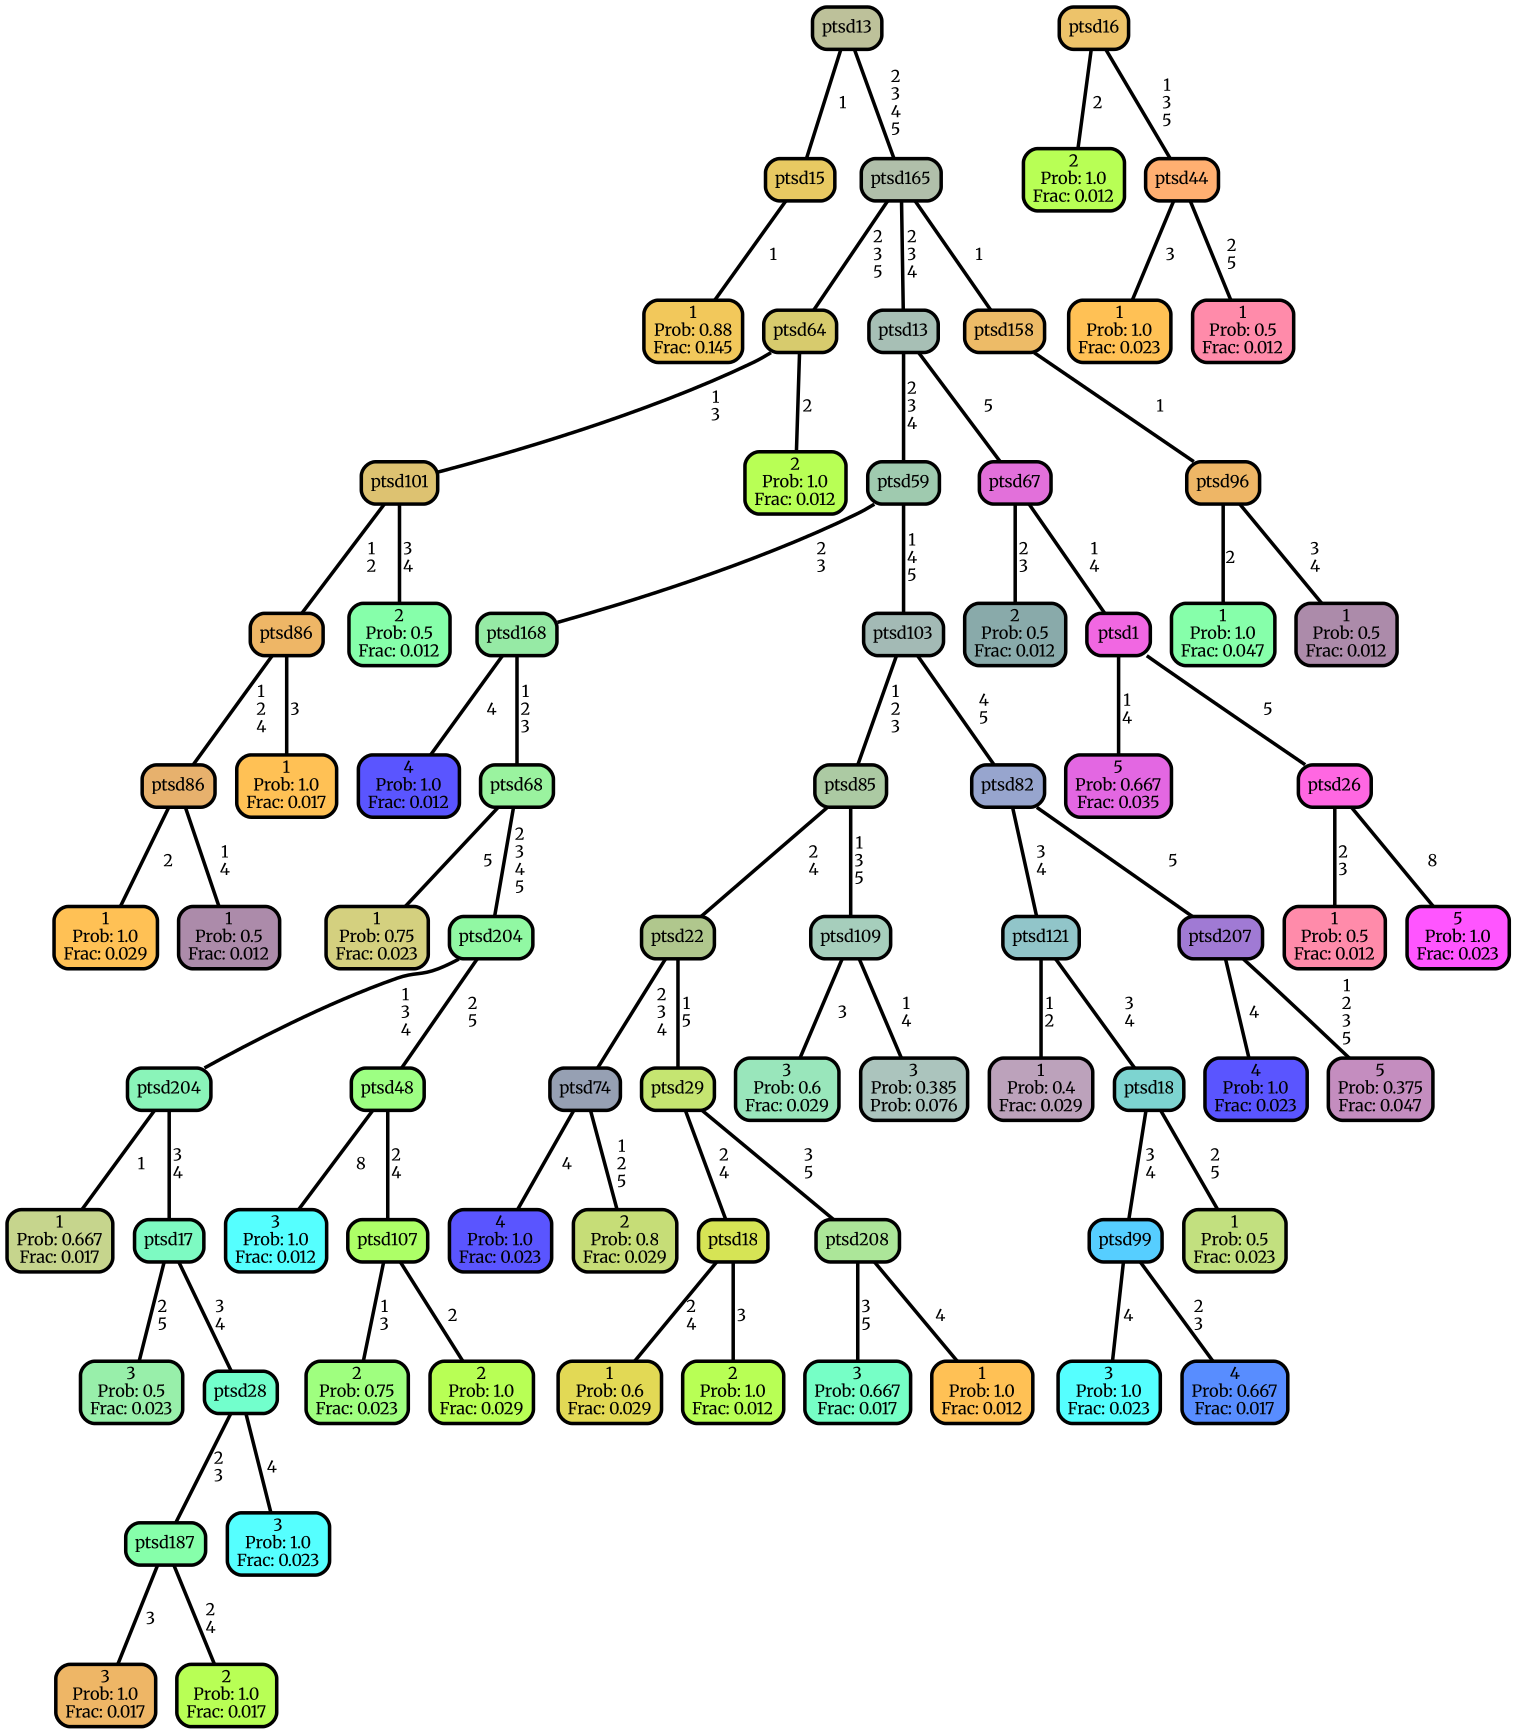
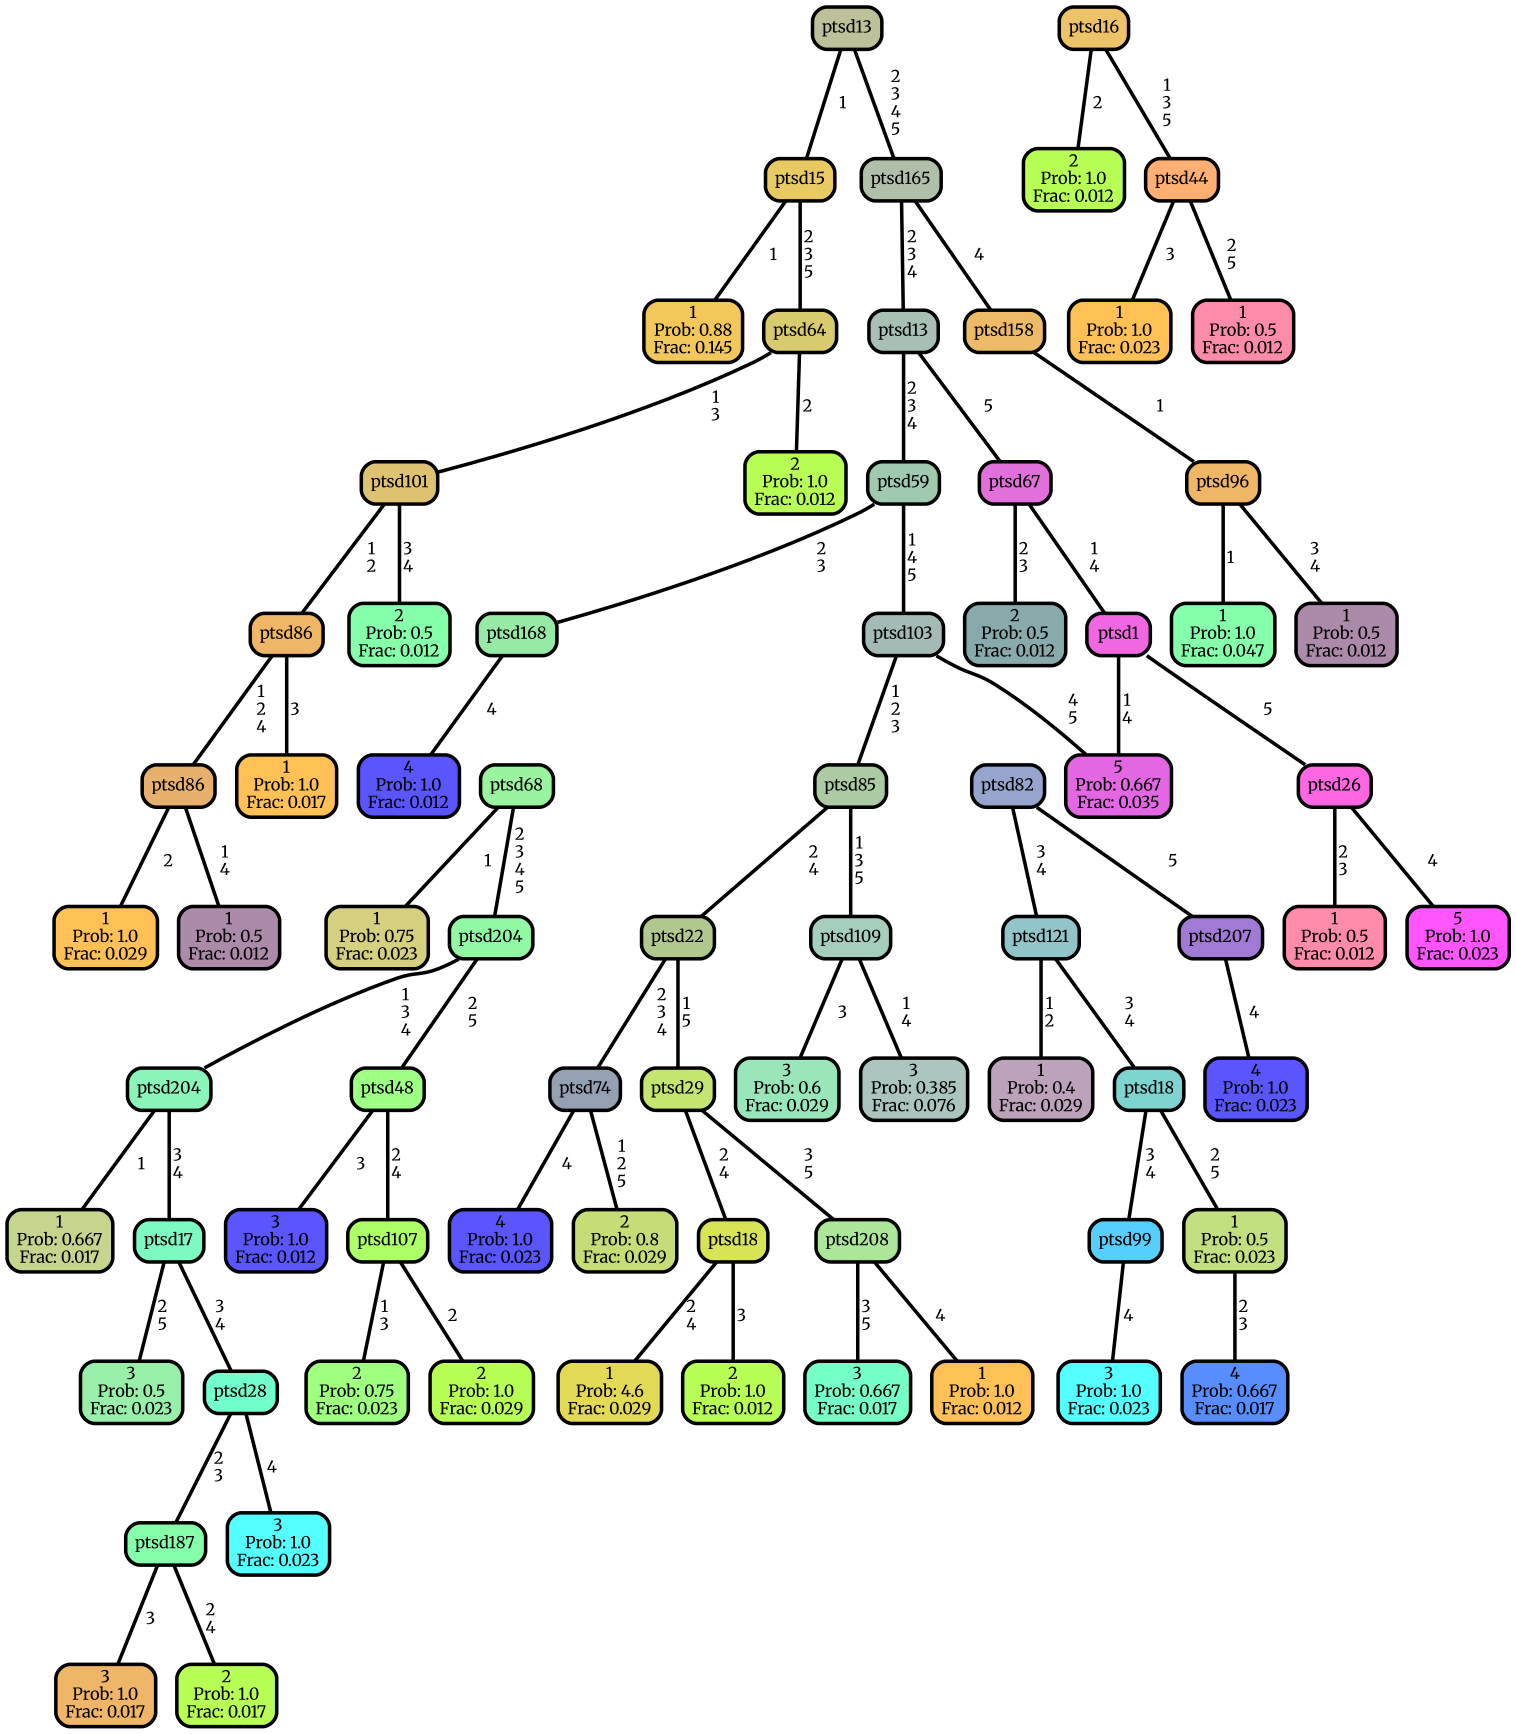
edge "ptsd165" -- "ptsd64": now "ptsd15" -- "ptsd64"
edge "ptsd165" -- "ptsd158": label " 1" -> " 4"
edge "ptsd96" -- "1 Prob: 1.0 Frac: 0.047": label " 2" -> " 1"
edge "ptsd168" -- "ptsd68": removed, label "1 2 3"
edge "ptsd103" -- "ptsd82": now "ptsd103" -- "5 Prob: 0.667 Frac: 0.035"
edge "ptsd68" -- "1 Prob: 0.75 Frac: 0.023": label " 5" -> " 1"
edge "ptsd26" -- "5 Prob: 1.0 Frac: 0.023": label " 8" -> " 4"
node "3 Prob: 0.385 Prob: 0.076": label "3 Prob: 0.385 Prob: 0.076" -> "3 Prob: 0.385 Frac: 0.076"
node "5 Prob: 0.375 Frac: 0.047": removed
edge "ptsd48" -- "3 Prob: 1.0 Frac: 0.012": label " 8" -> " 3"
node "3 Prob: 1.0 Frac: 0.012": fillcolor #55ffff -> #5a55ff
edge "ptsd99" -- "4 Prob: 0.667 Frac: 0.017": now "1 Prob: 0.5 Frac: 0.023" -- "4 Prob: 0.667 Frac: 0.017"
node "1 Prob: 0.6 Frac: 0.029": label "1 Prob: 0.6 Frac: 0.029" -> "1 Prob: 4.6 Frac: 0.029"
